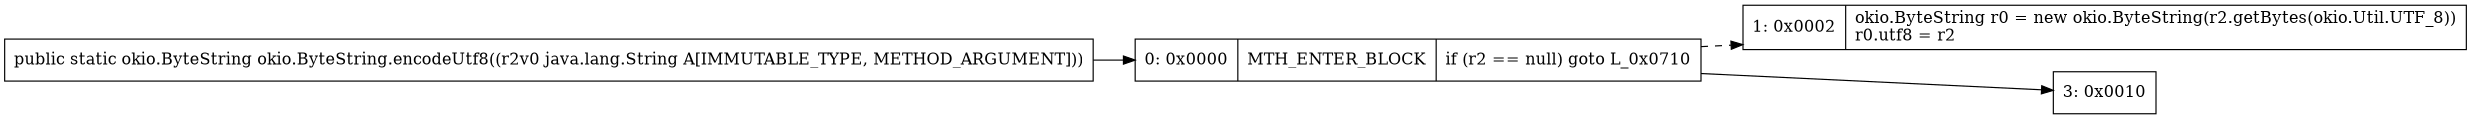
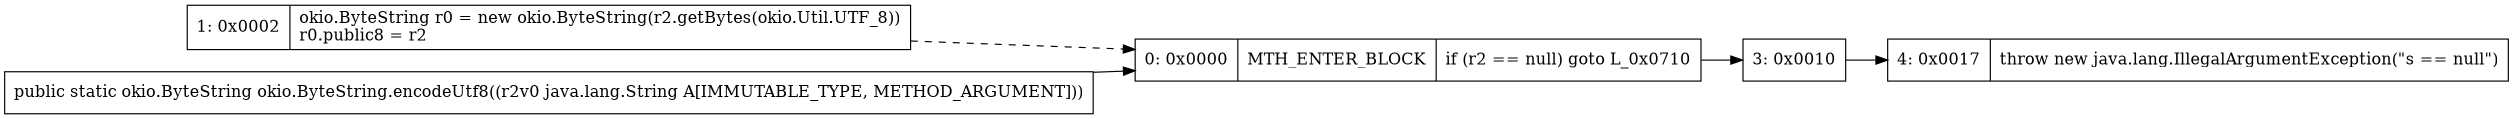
node "1: 0x0002": text "r0.utf8 = r2" -> "r0.public8 = r2"
edge "0: 0x0000" -> "1: 0x0002": reversed
node "4: 0x0017": added
